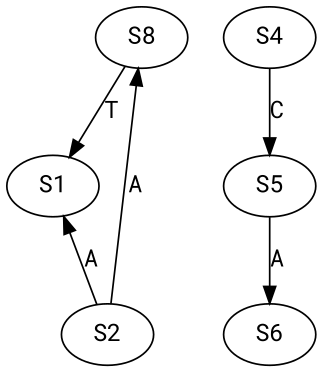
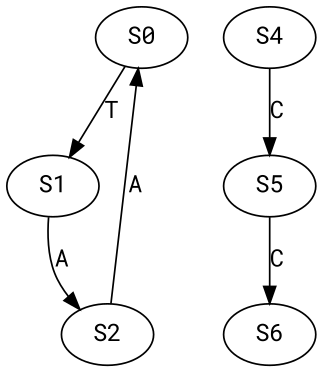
node "S8": label "S8" -> "S0"
edge "S5" -> "S6": label "A" -> "C"
edge "S2" -> "S1": reversed
